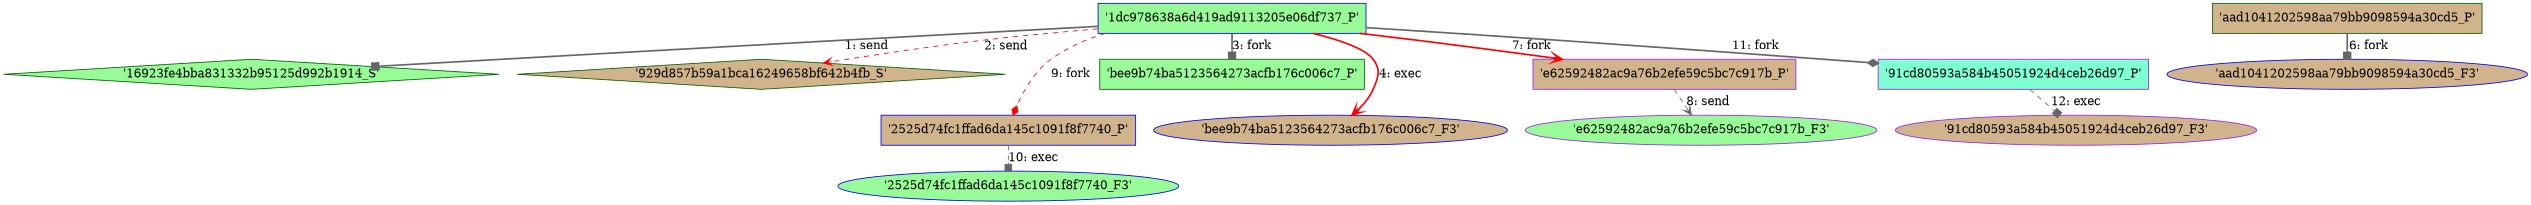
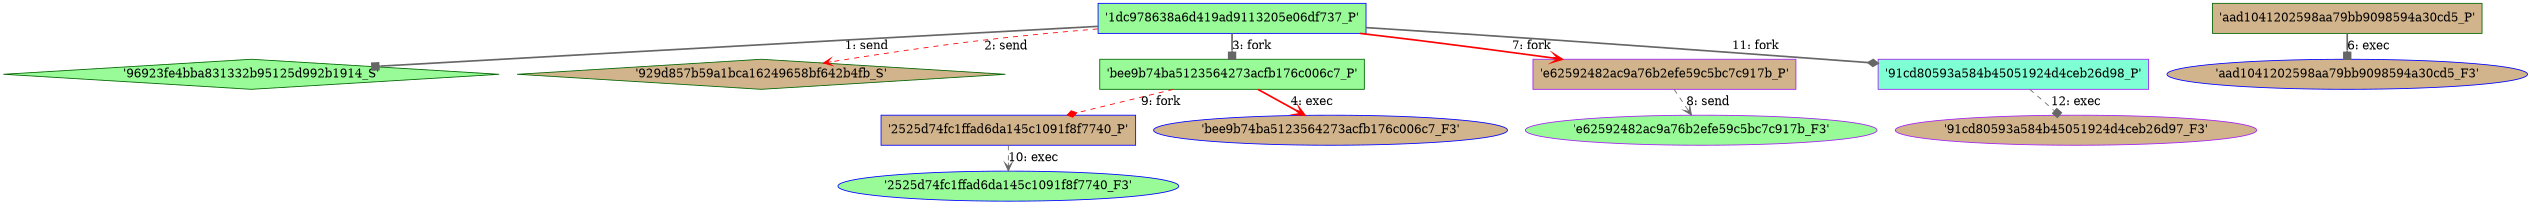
edge "'aad1041202598aa79bb9098594a30cd5_P'" -> "'aad1041202598aa79bb9098594a30cd5_F3'": label "6: fork" -> "6: exec"
edge "'1dc978638a6d419ad9113205e06df737_P'" -> "'bee9b74ba5123564273acfb176c006c7_F3'": now "'bee9b74ba5123564273acfb176c006c7_P'" -> "'bee9b74ba5123564273acfb176c006c7_F3'"
edge "'1dc978638a6d419ad9113205e06df737_P'" -> "'2525d74fc1ffad6da145c1091f8f7740_P'": now "'bee9b74ba5123564273acfb176c006c7_P'" -> "'2525d74fc1ffad6da145c1091f8f7740_P'"
node "'16923fe4bba831332b95125d992b1914_S'": label "'16923fe4bba831332b95125d992b1914_S'" -> "'96923fe4bba831332b95125d992b1914_S'"
node "'91cd80593a584b45051924d4ceb26d97_P'": label "'91cd80593a584b45051924d4ceb26d97_P'" -> "'91cd80593a584b45051924d4ceb26d98_P'"
edge "'2525d74fc1ffad6da145c1091f8f7740_P'" -> "'2525d74fc1ffad6da145c1091f8f7740_F3'": arrowhead box -> vee
